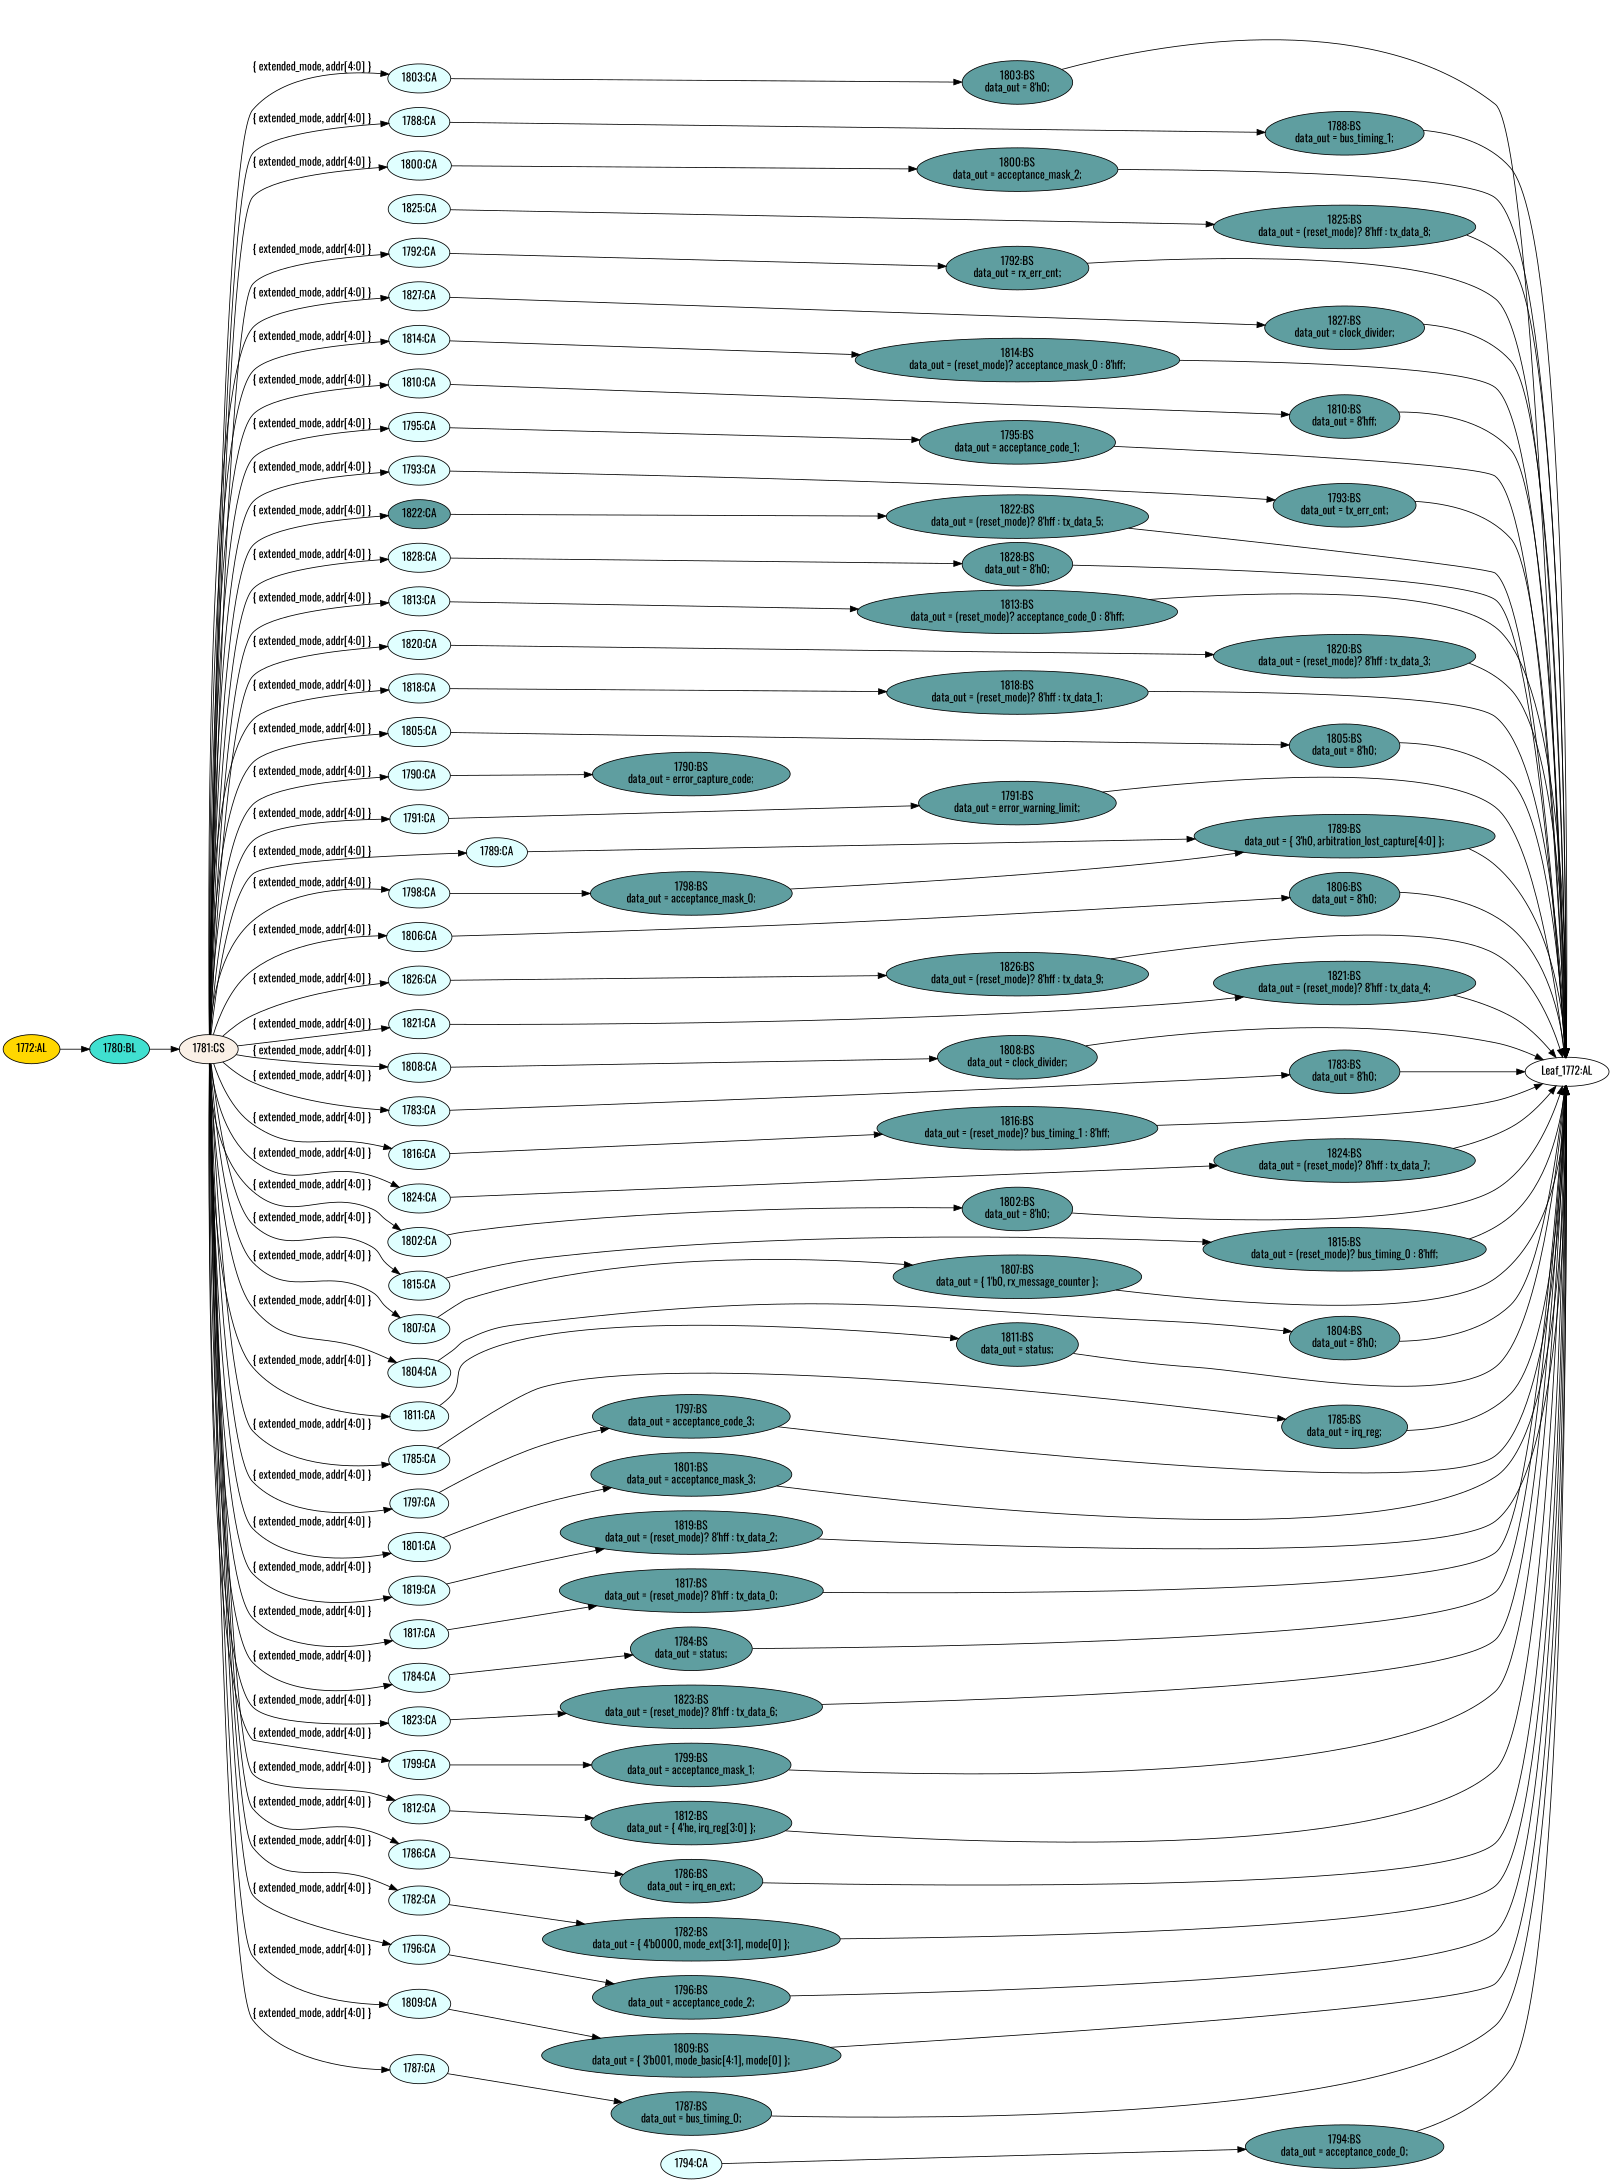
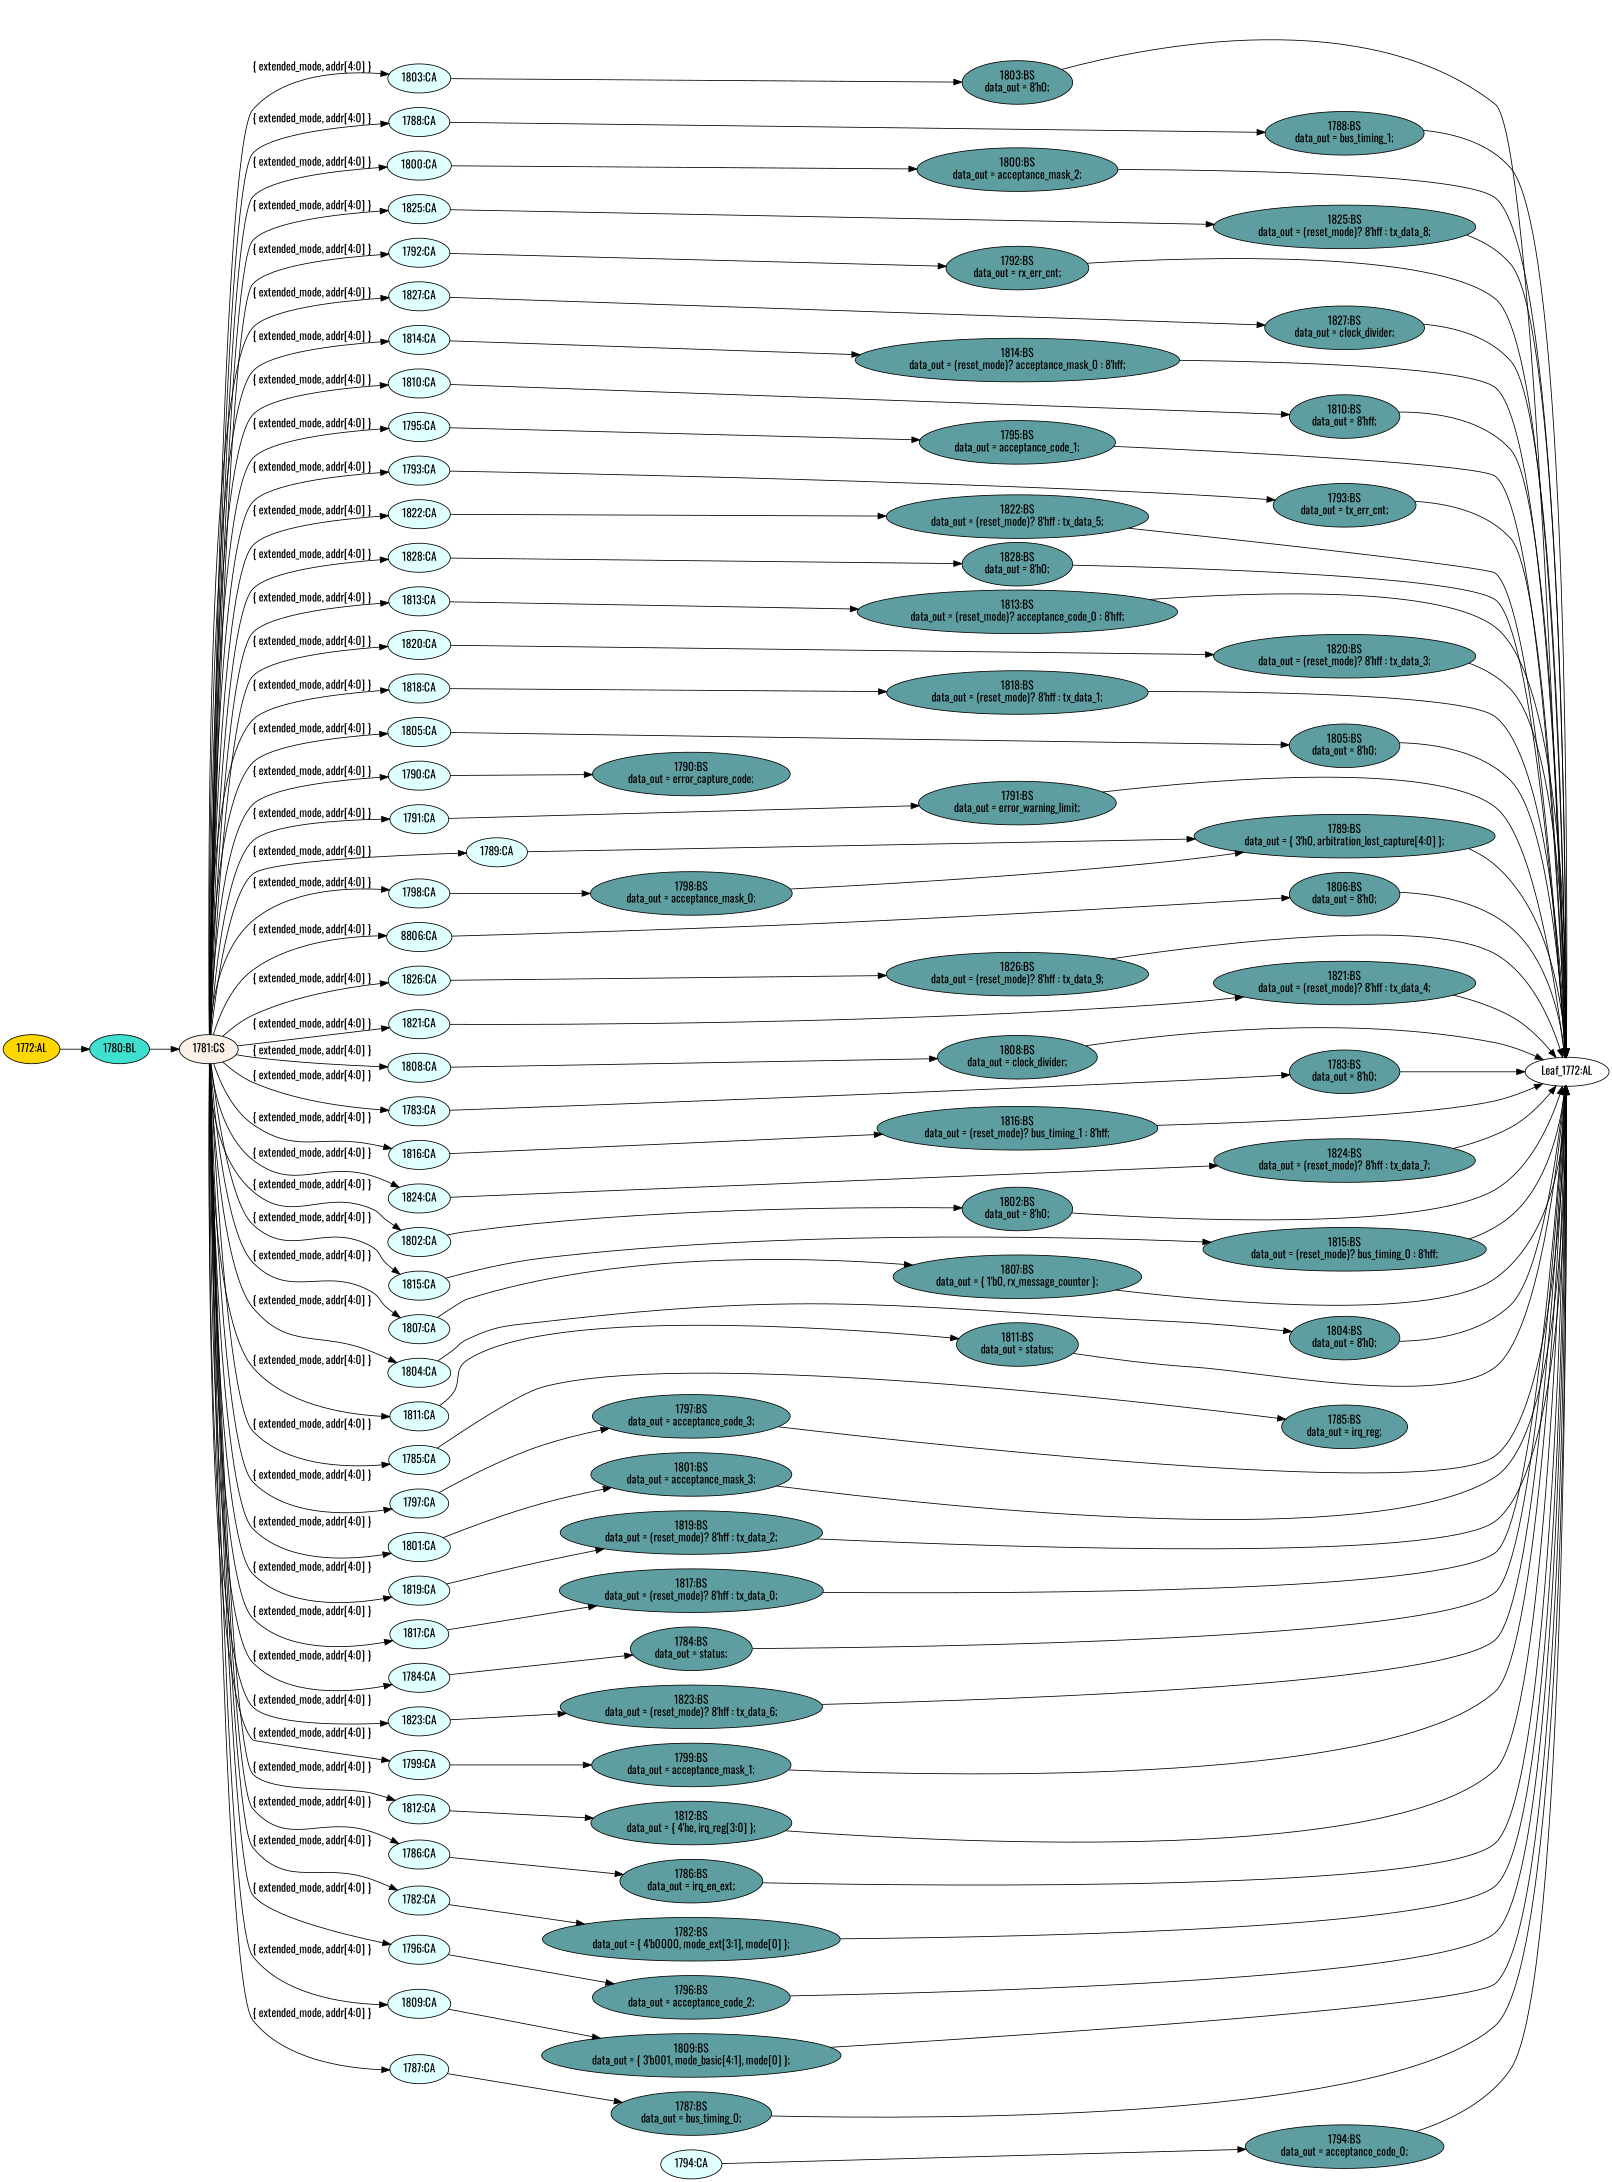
node "1822:CA": fillcolor cadetblue -> lightcyan
edge "1781:CS" -> "1825:CA": added, label "{ extended_mode, addr[4:0] }"
node "1806:CA": label "1806:CA" -> "8806:CA"
edge "1785:BS data_out = irq_reg;" -> "Leaf_1772:AL": removed
